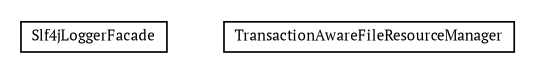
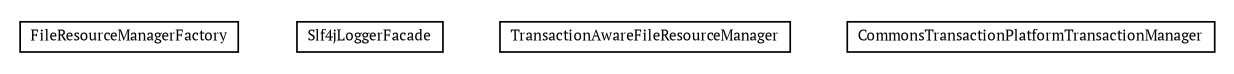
node "FileResourceManagerFactory": added
node "CommonsTransactionPlatformTransactionManager": added
